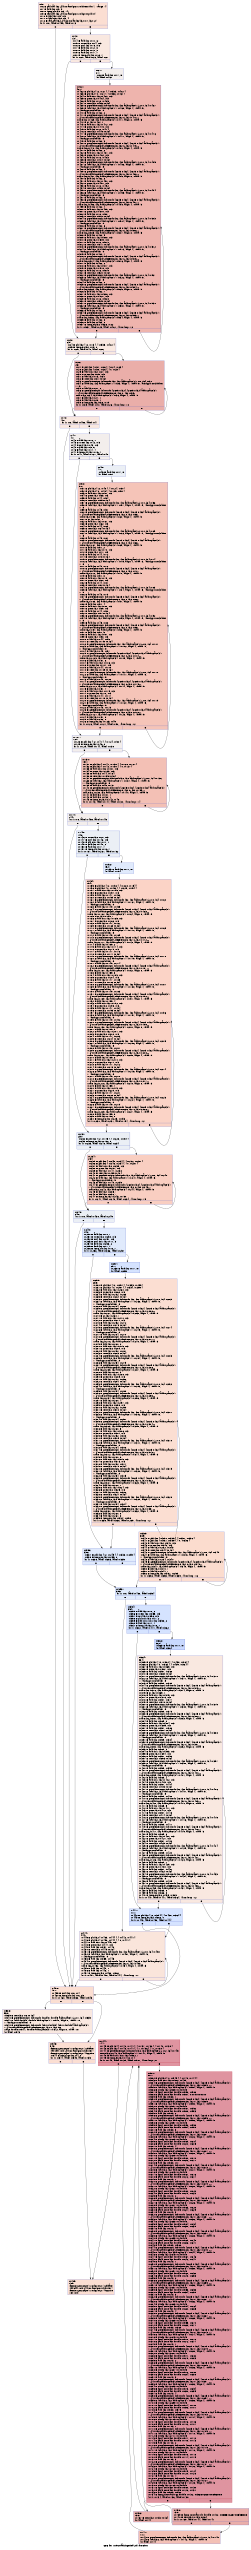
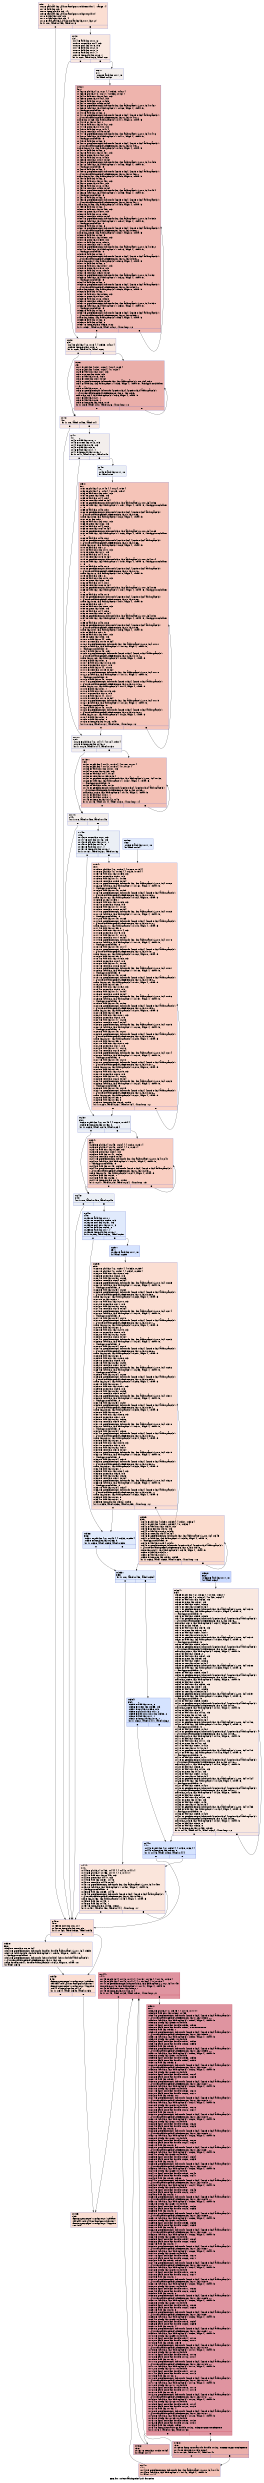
edge "%145:" -> "%152:": now "%145:" -> "%154:"
edge "%354:" -> "%362:": removed
